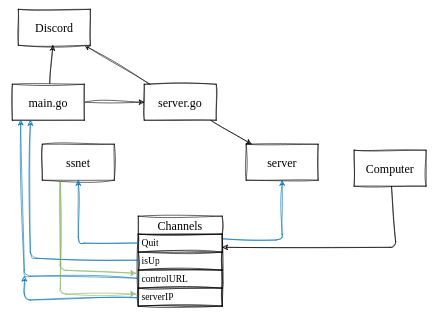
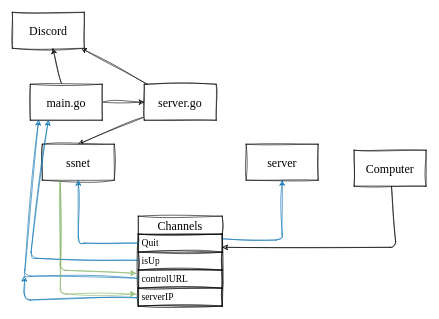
node "Discord": moved (54, 27) -> (48, 30)
node "main.go": moved (48, 102) -> (66, 102)
edge "server.go" -> "server": now "server.go" -> "ssnet"
